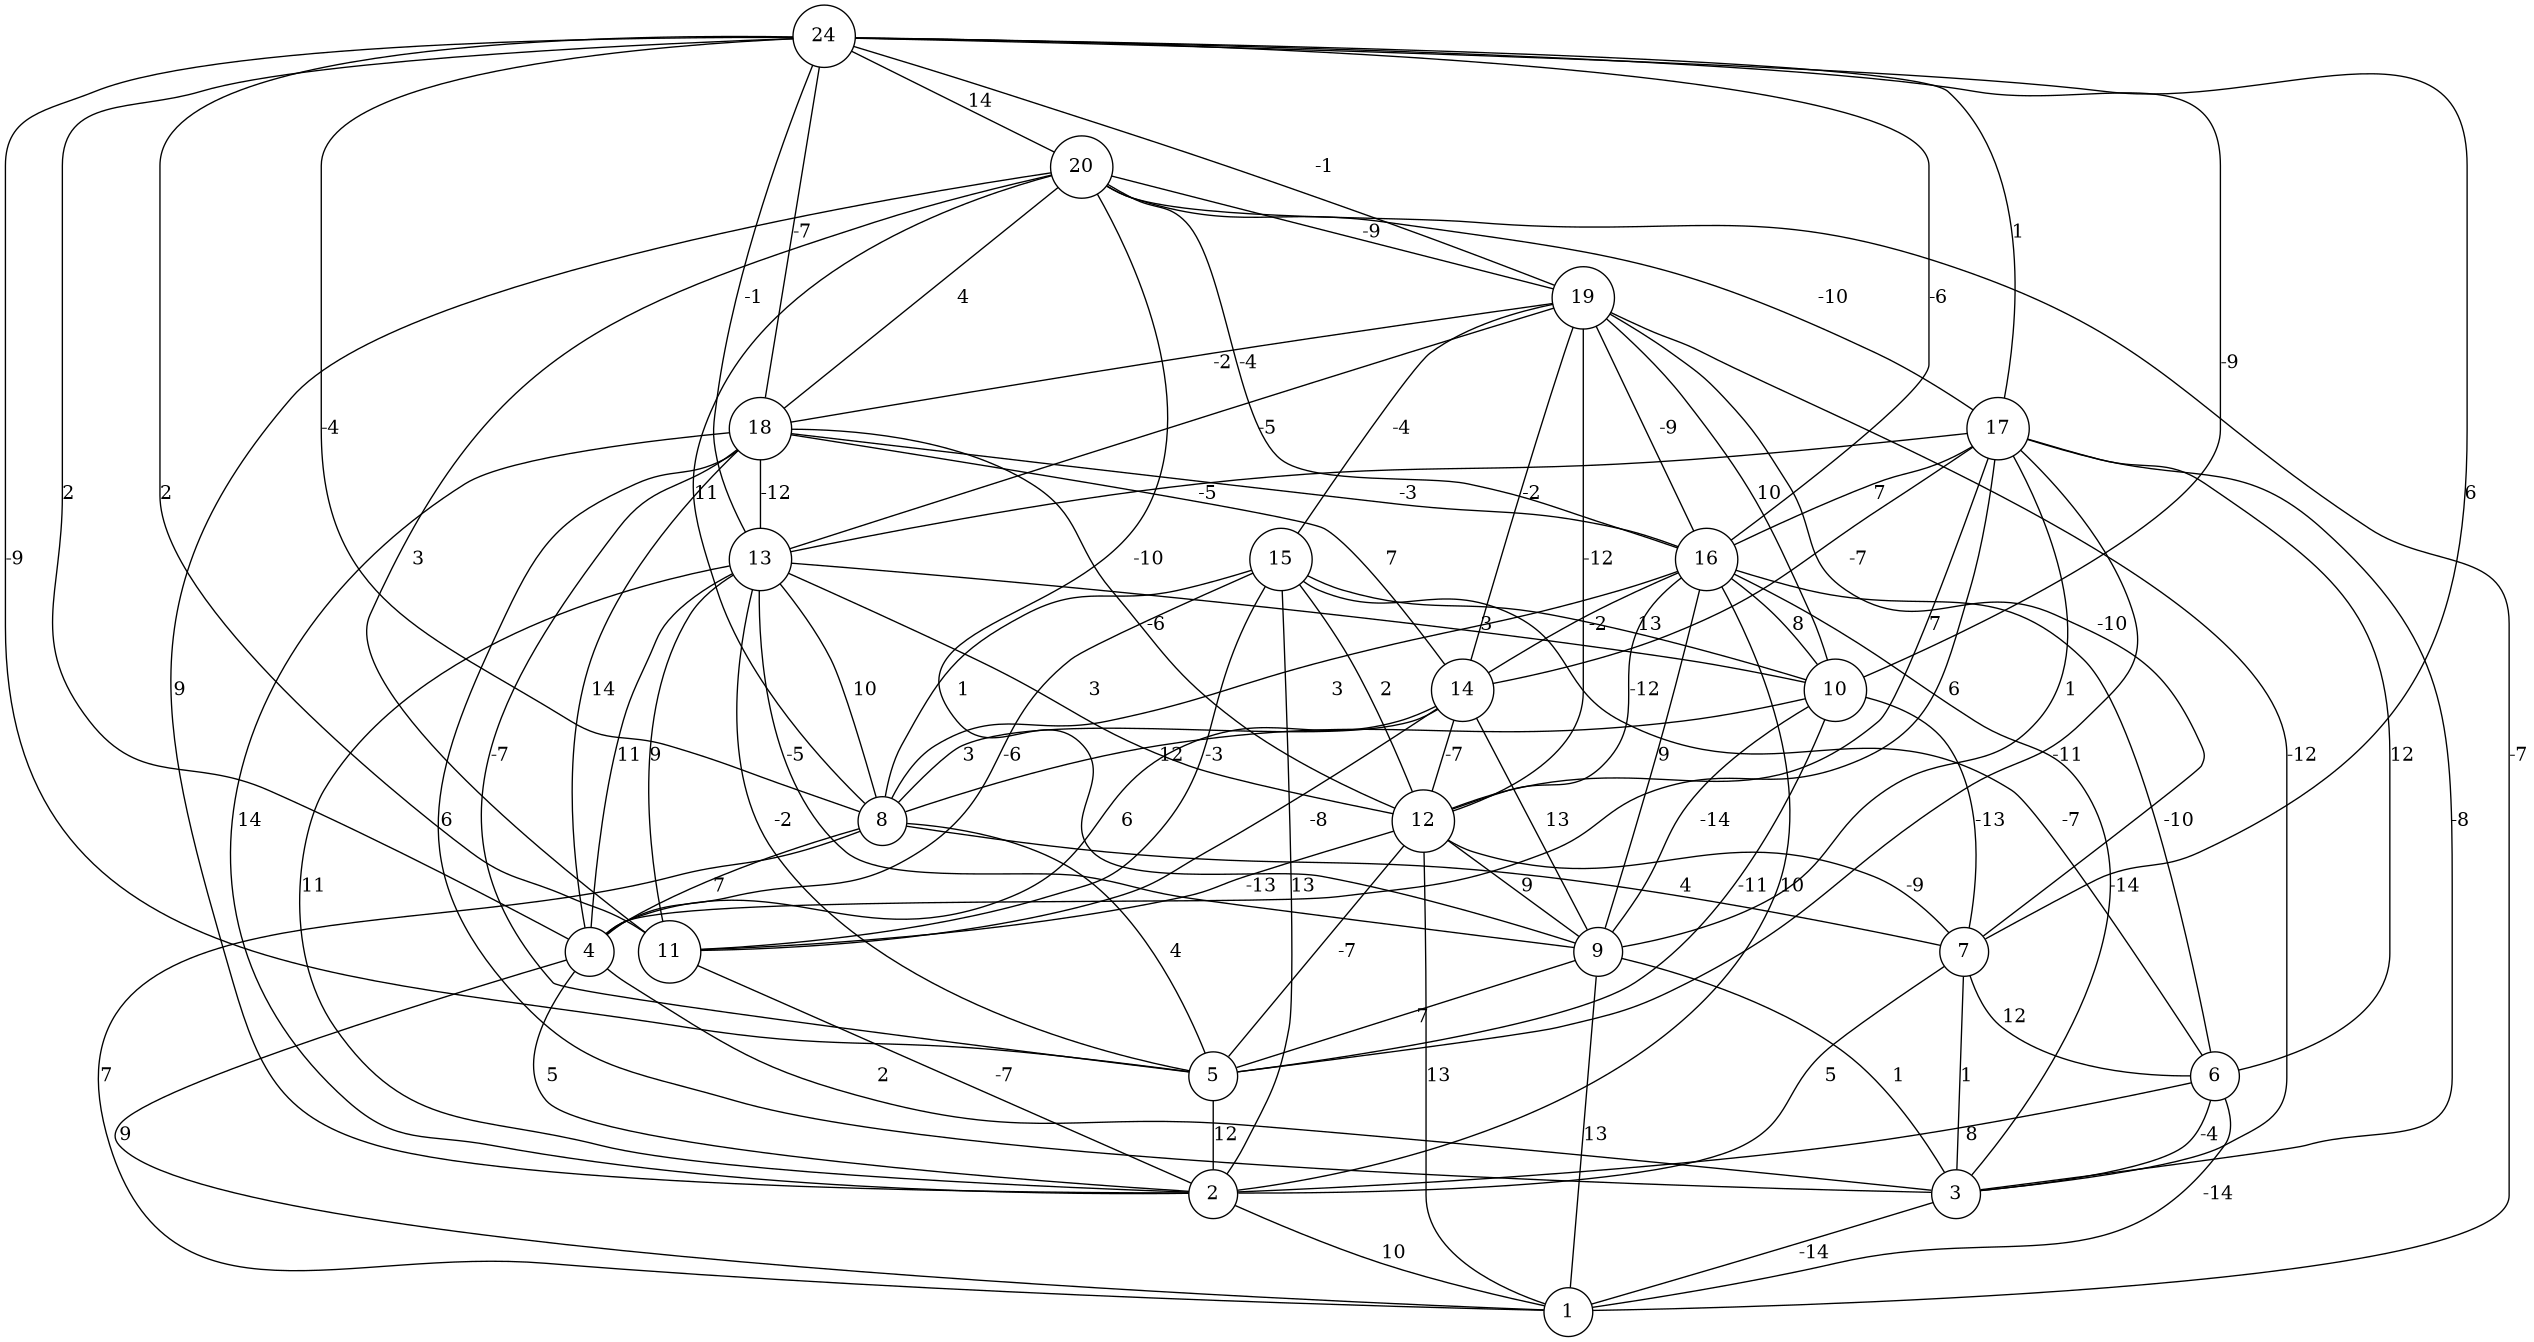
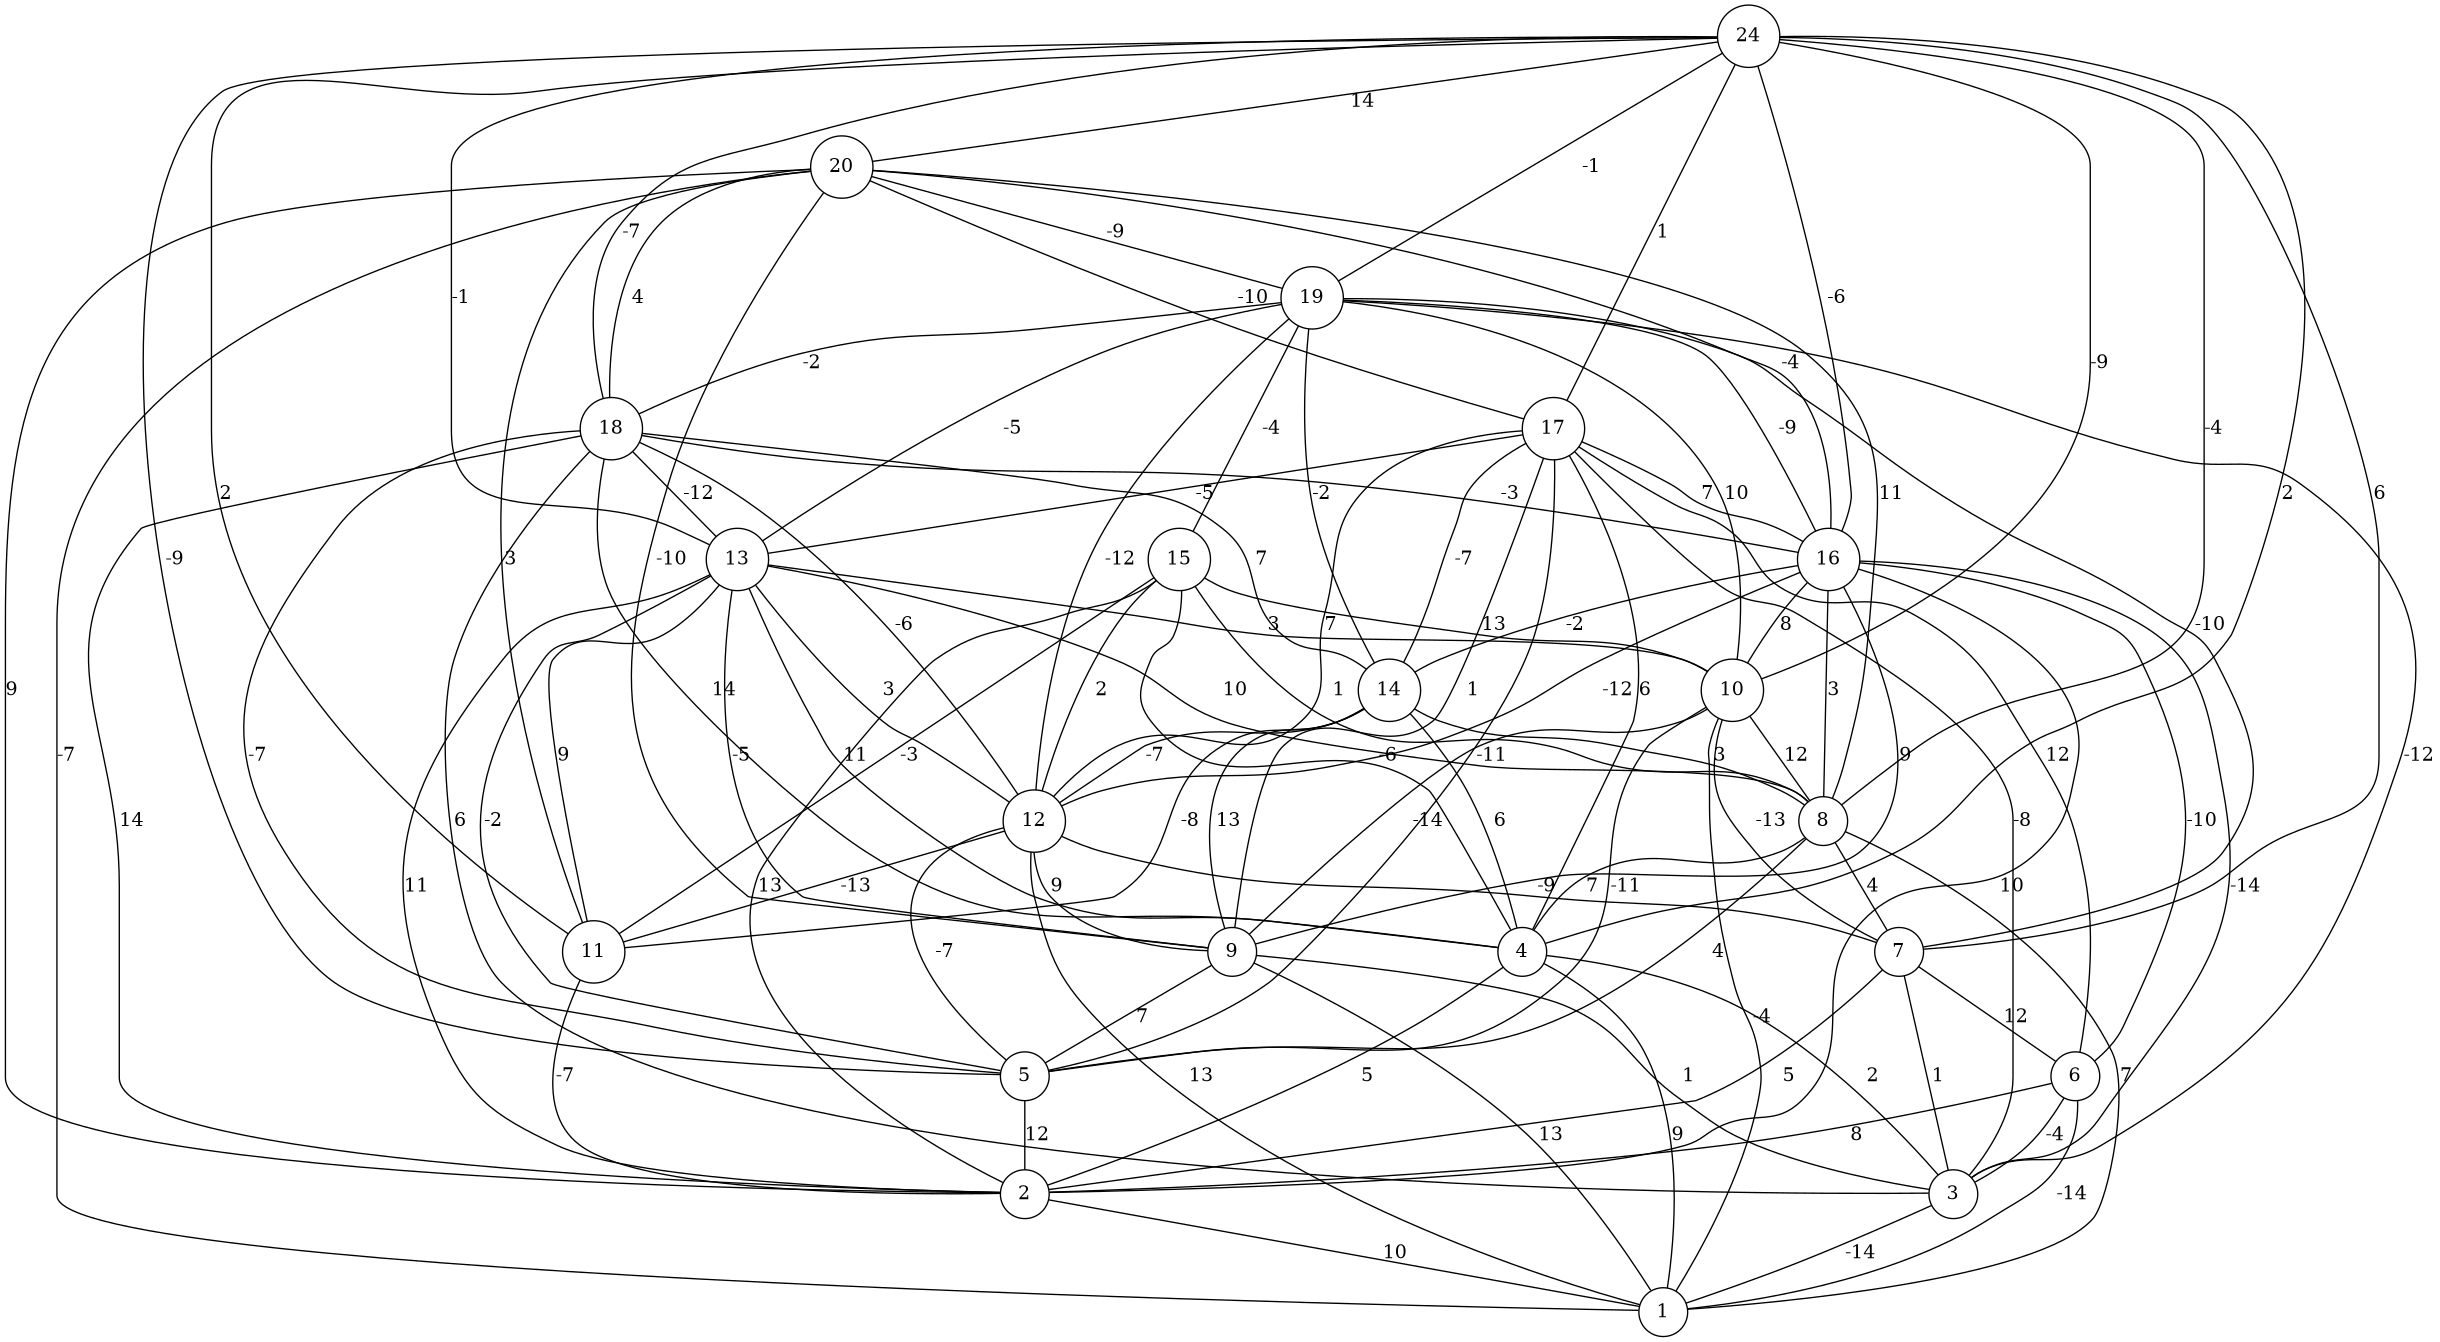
edge "15" -- "6": removed, label "-7"
edge "10" -- "1": added, label "-4"
